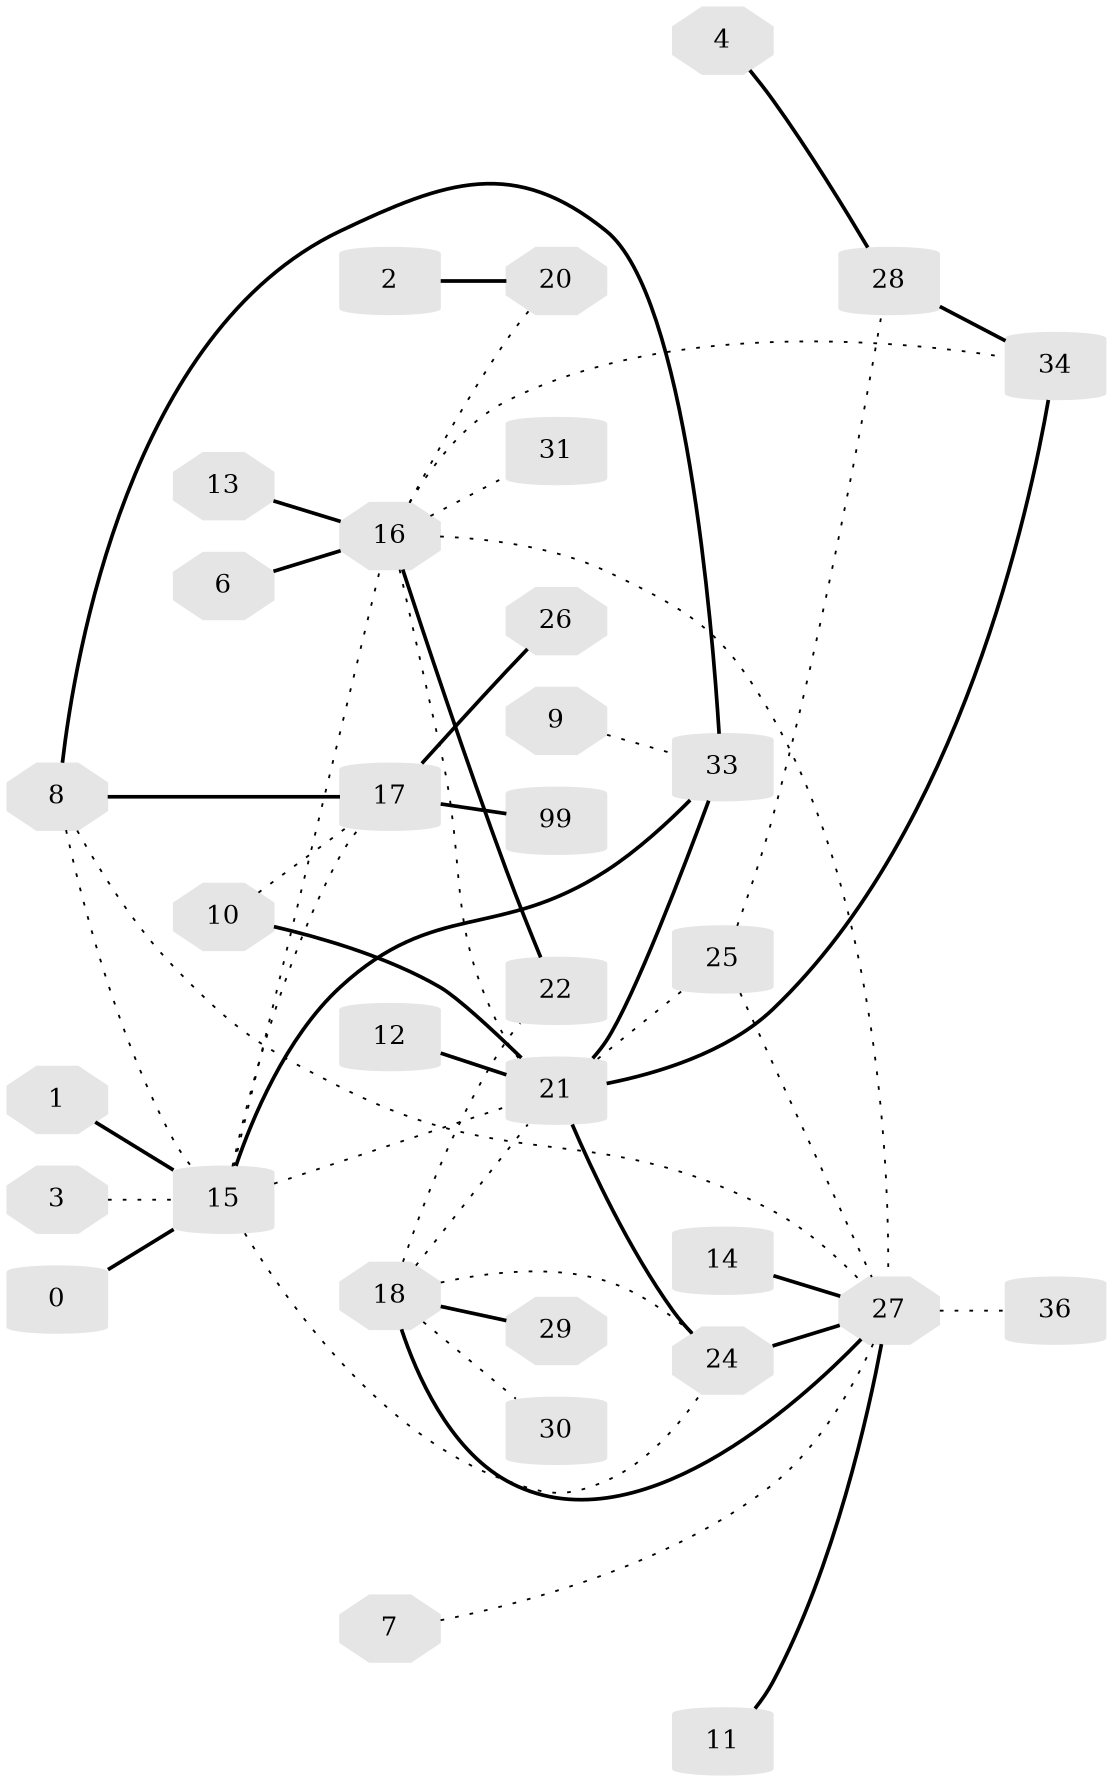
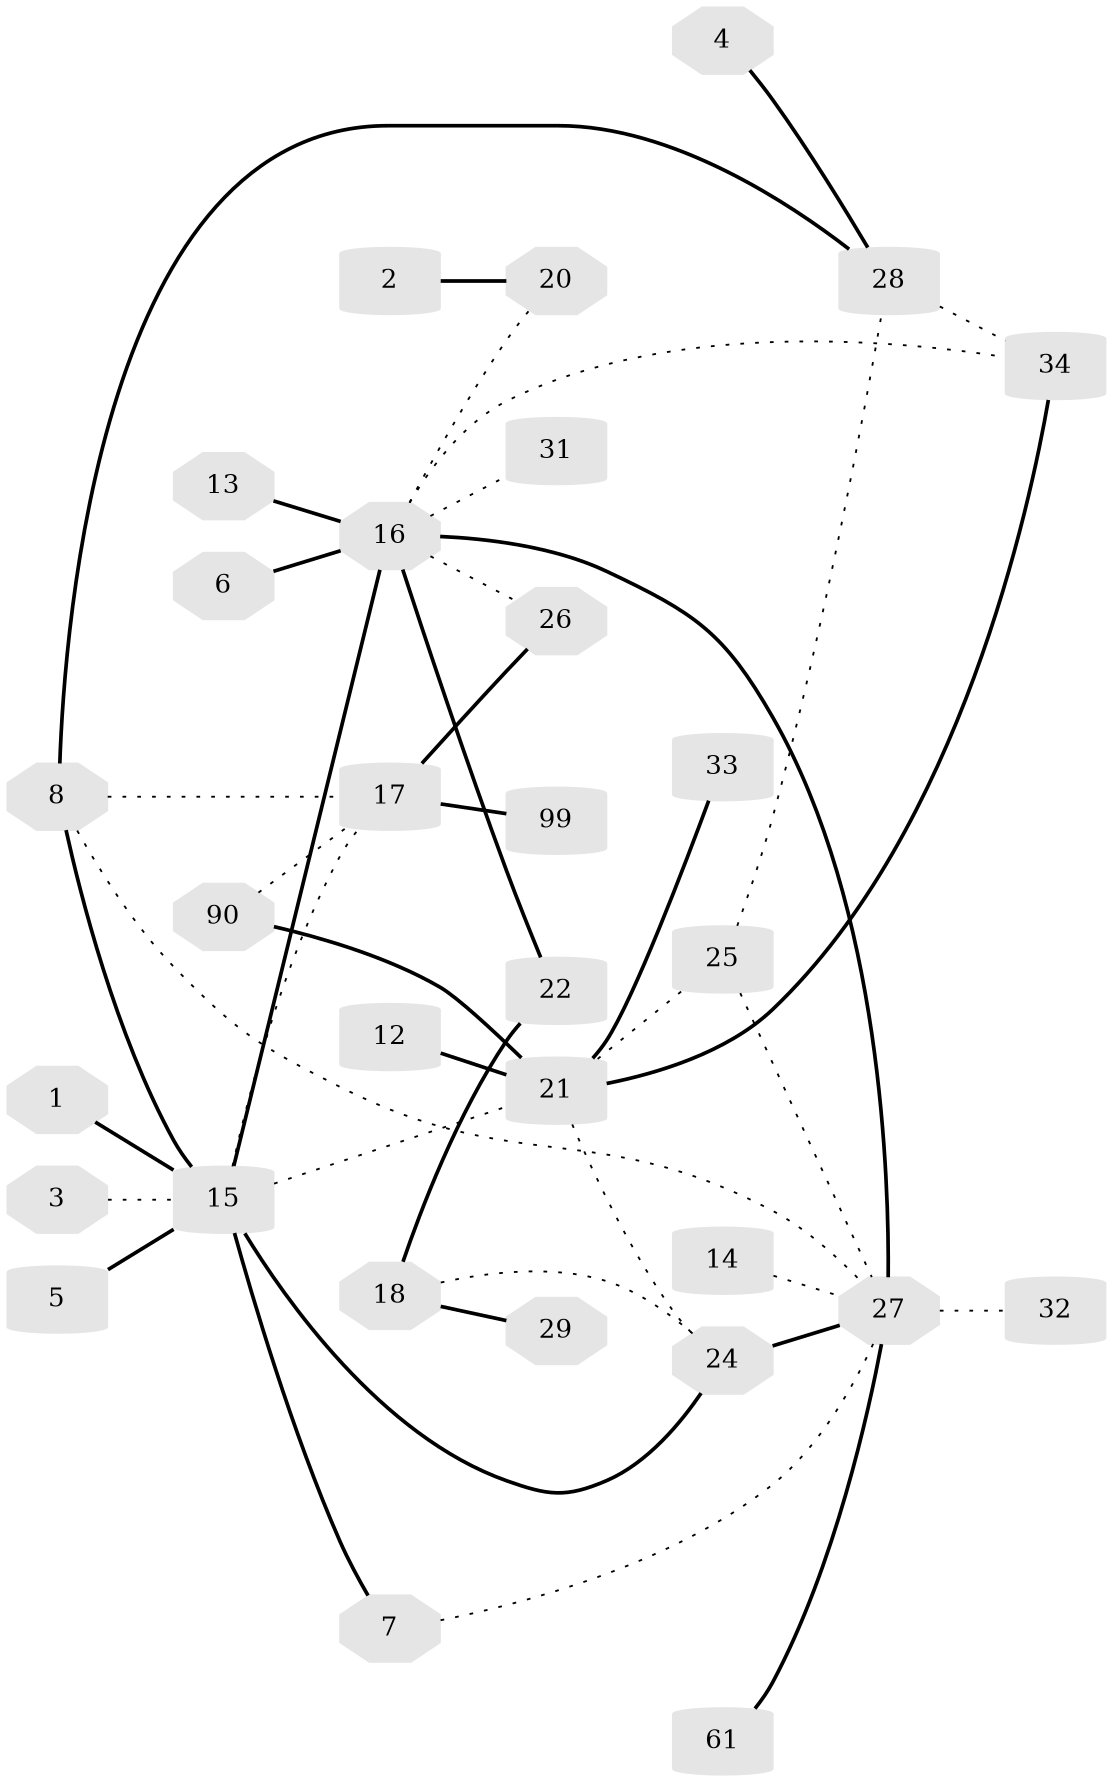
edge "33" -- "8": now "28" -- "8"
edge "28" -- "34": style bold -> dotted
node "9": removed
edge "8" -- "17": style bold -> dotted
edge "16" -- "27": style dotted -> bold
edge "16" -- "21": now "16" -- "26"
edge "16" -- "15": style dotted -> bold
node "10": label "10" -> "90"
edge "33" -- "15": now "7" -- "15"
edge "8" -- "15": style dotted -> bold
edge "22" -- "18": style dotted -> bold
edge "21" -- "18": removed
edge "21" -- "24": style bold -> dotted
edge "14" -- "27": style bold -> dotted
node "0": label "0" -> "5"
node "36": label "36" -> "32"
node "30": removed
edge "15" -- "24": style dotted -> bold
edge "18" -- "27": removed
node "11": label "11" -> "61"
